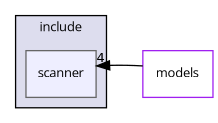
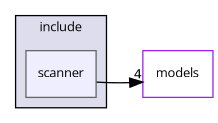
edge "models" -> "scanner": reversed
